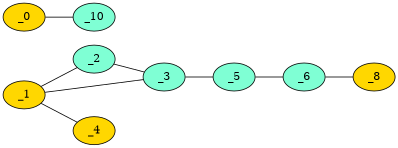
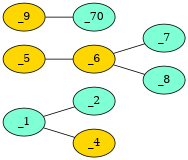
node "_0": label "_0" -> "_9"
node "_10": label "_10" -> "_70"
node "_7": added
node "_3": removed
node "_5": fillcolor aquamarine -> gold
node "_6": fillcolor aquamarine -> gold
node "_8": fillcolor gold -> aquamarine
node "_1": fillcolor gold -> aquamarine
